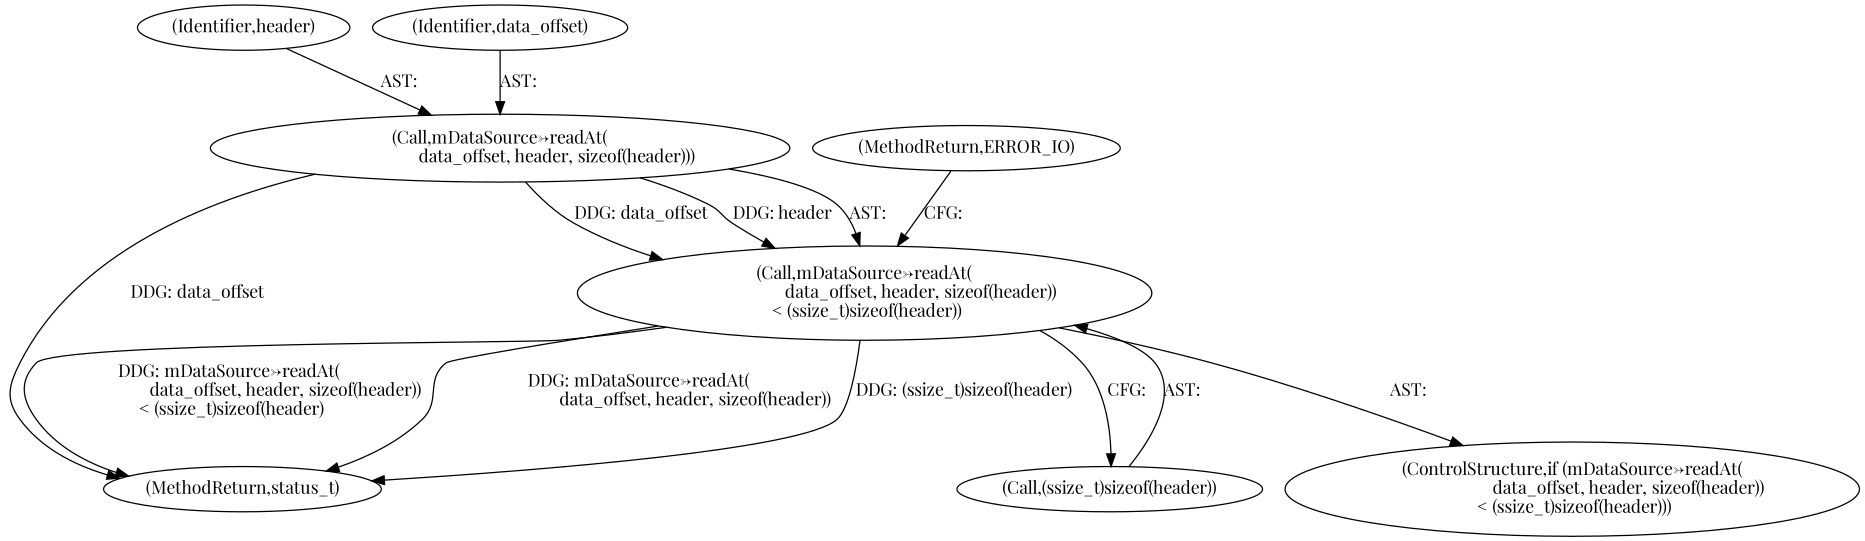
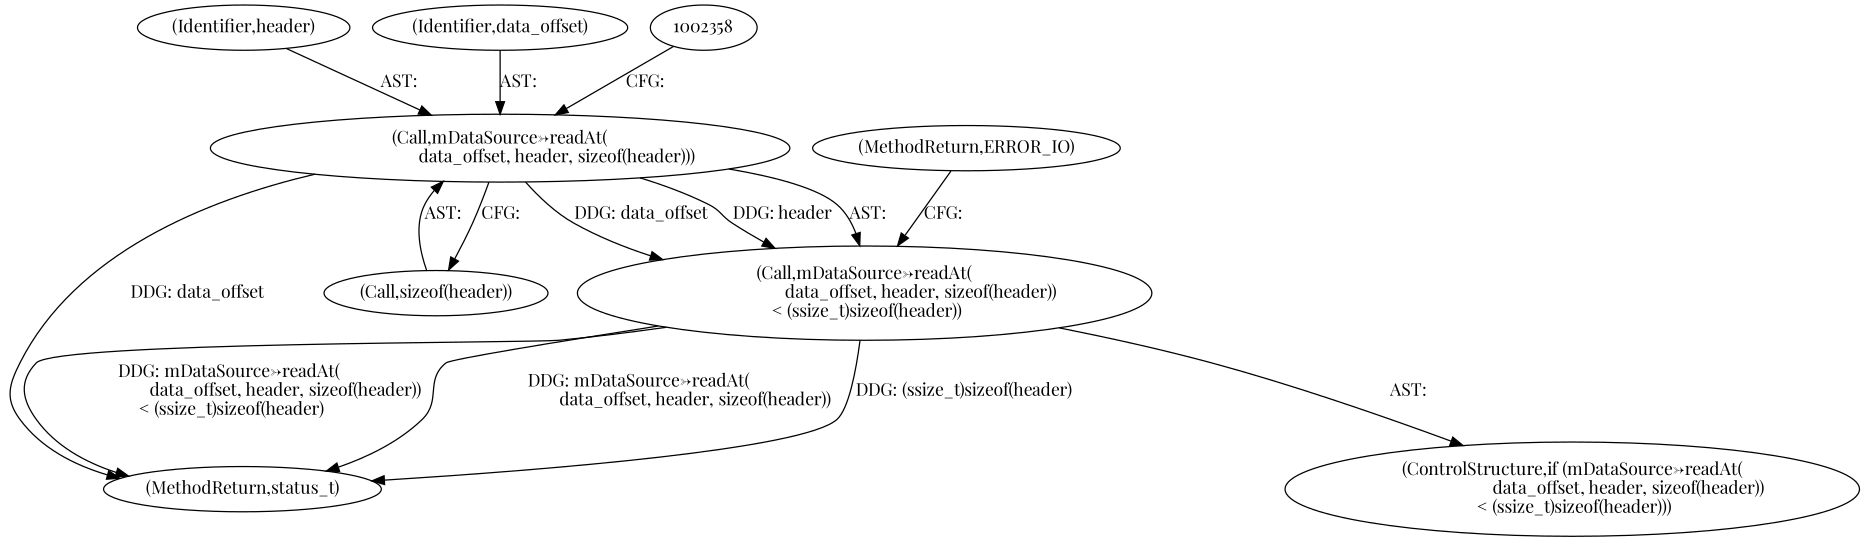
node "1002358": added
node "(Call,sizeof(header))": added
node "(Call,(ssize_t)sizeof(header))": removed
